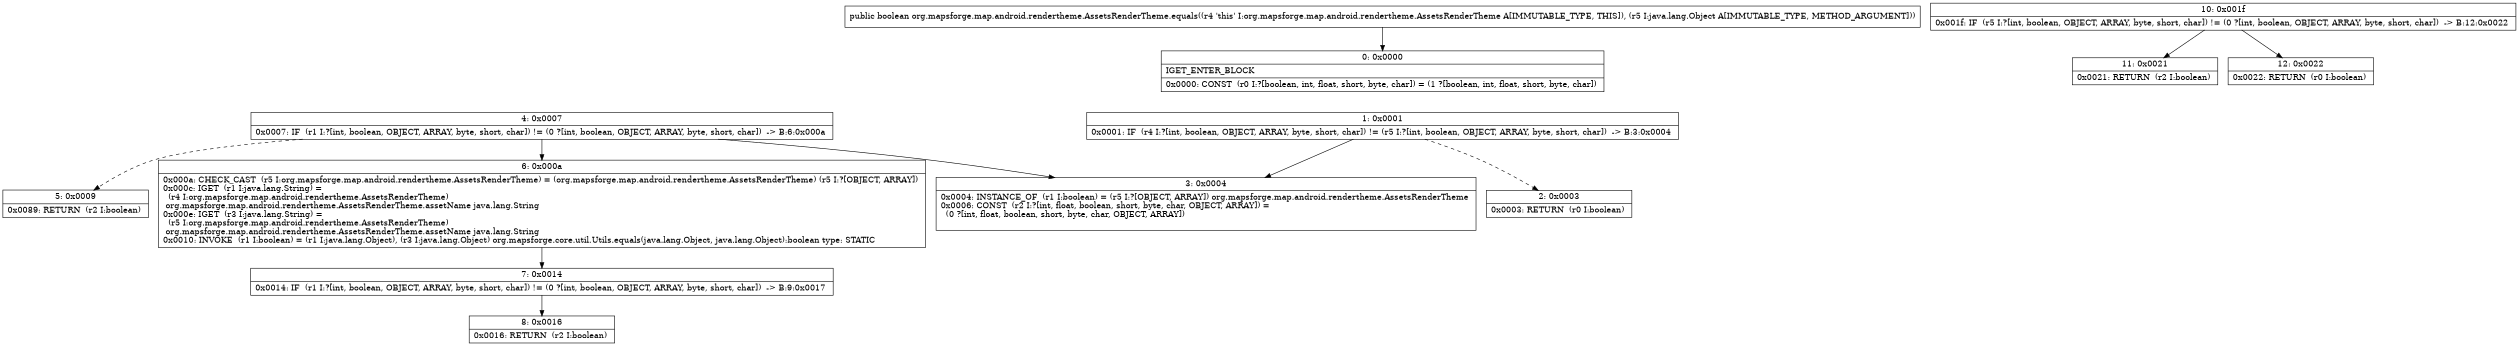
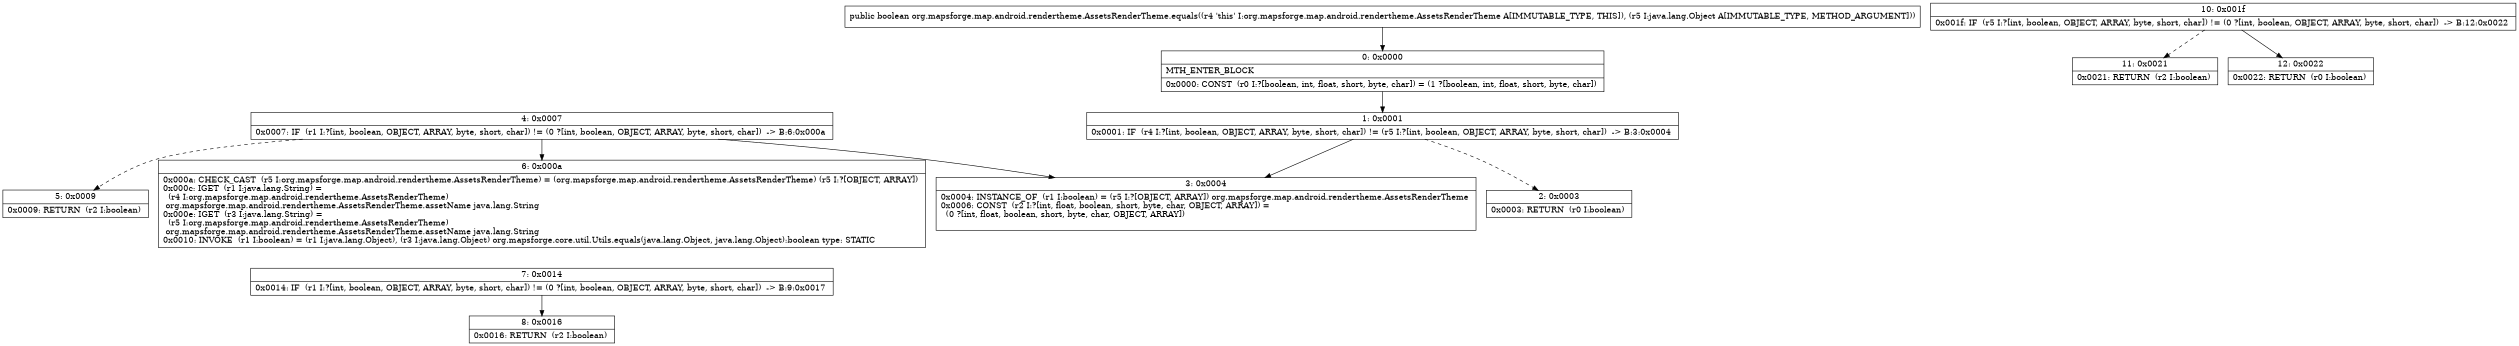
edge "10: 0x001f" -> "11: 0x0021": style solid -> dashed
node "0: 0x0000": text "IGET_ENTER_BLOCK" -> "MTH_ENTER_BLOCK"
edge "0: 0x0000" -> "1: 0x0001": added
node "5: 0x0009": text "0x0089: RETURN  (r2 I:boolean)" -> "0x0009: RETURN  (r2 I:boolean)"
edge "6: 0x000a" -> "7: 0x0014": removed
